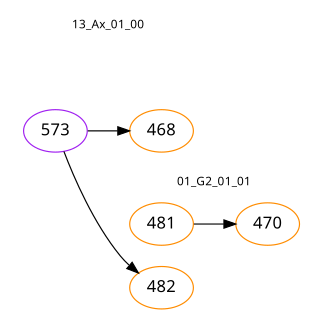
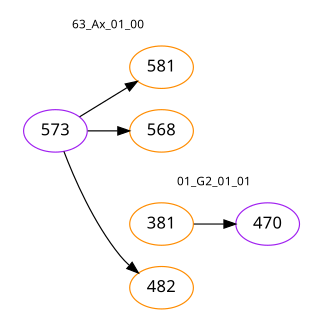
cluster "13_Ax_01_00": label "13_Ax_01_00" -> "63_Ax_01_00"
node "581": added
node "468": label "468" -> "568"
node "481": label "481" -> "381"
node "470": color darkorange -> purple
